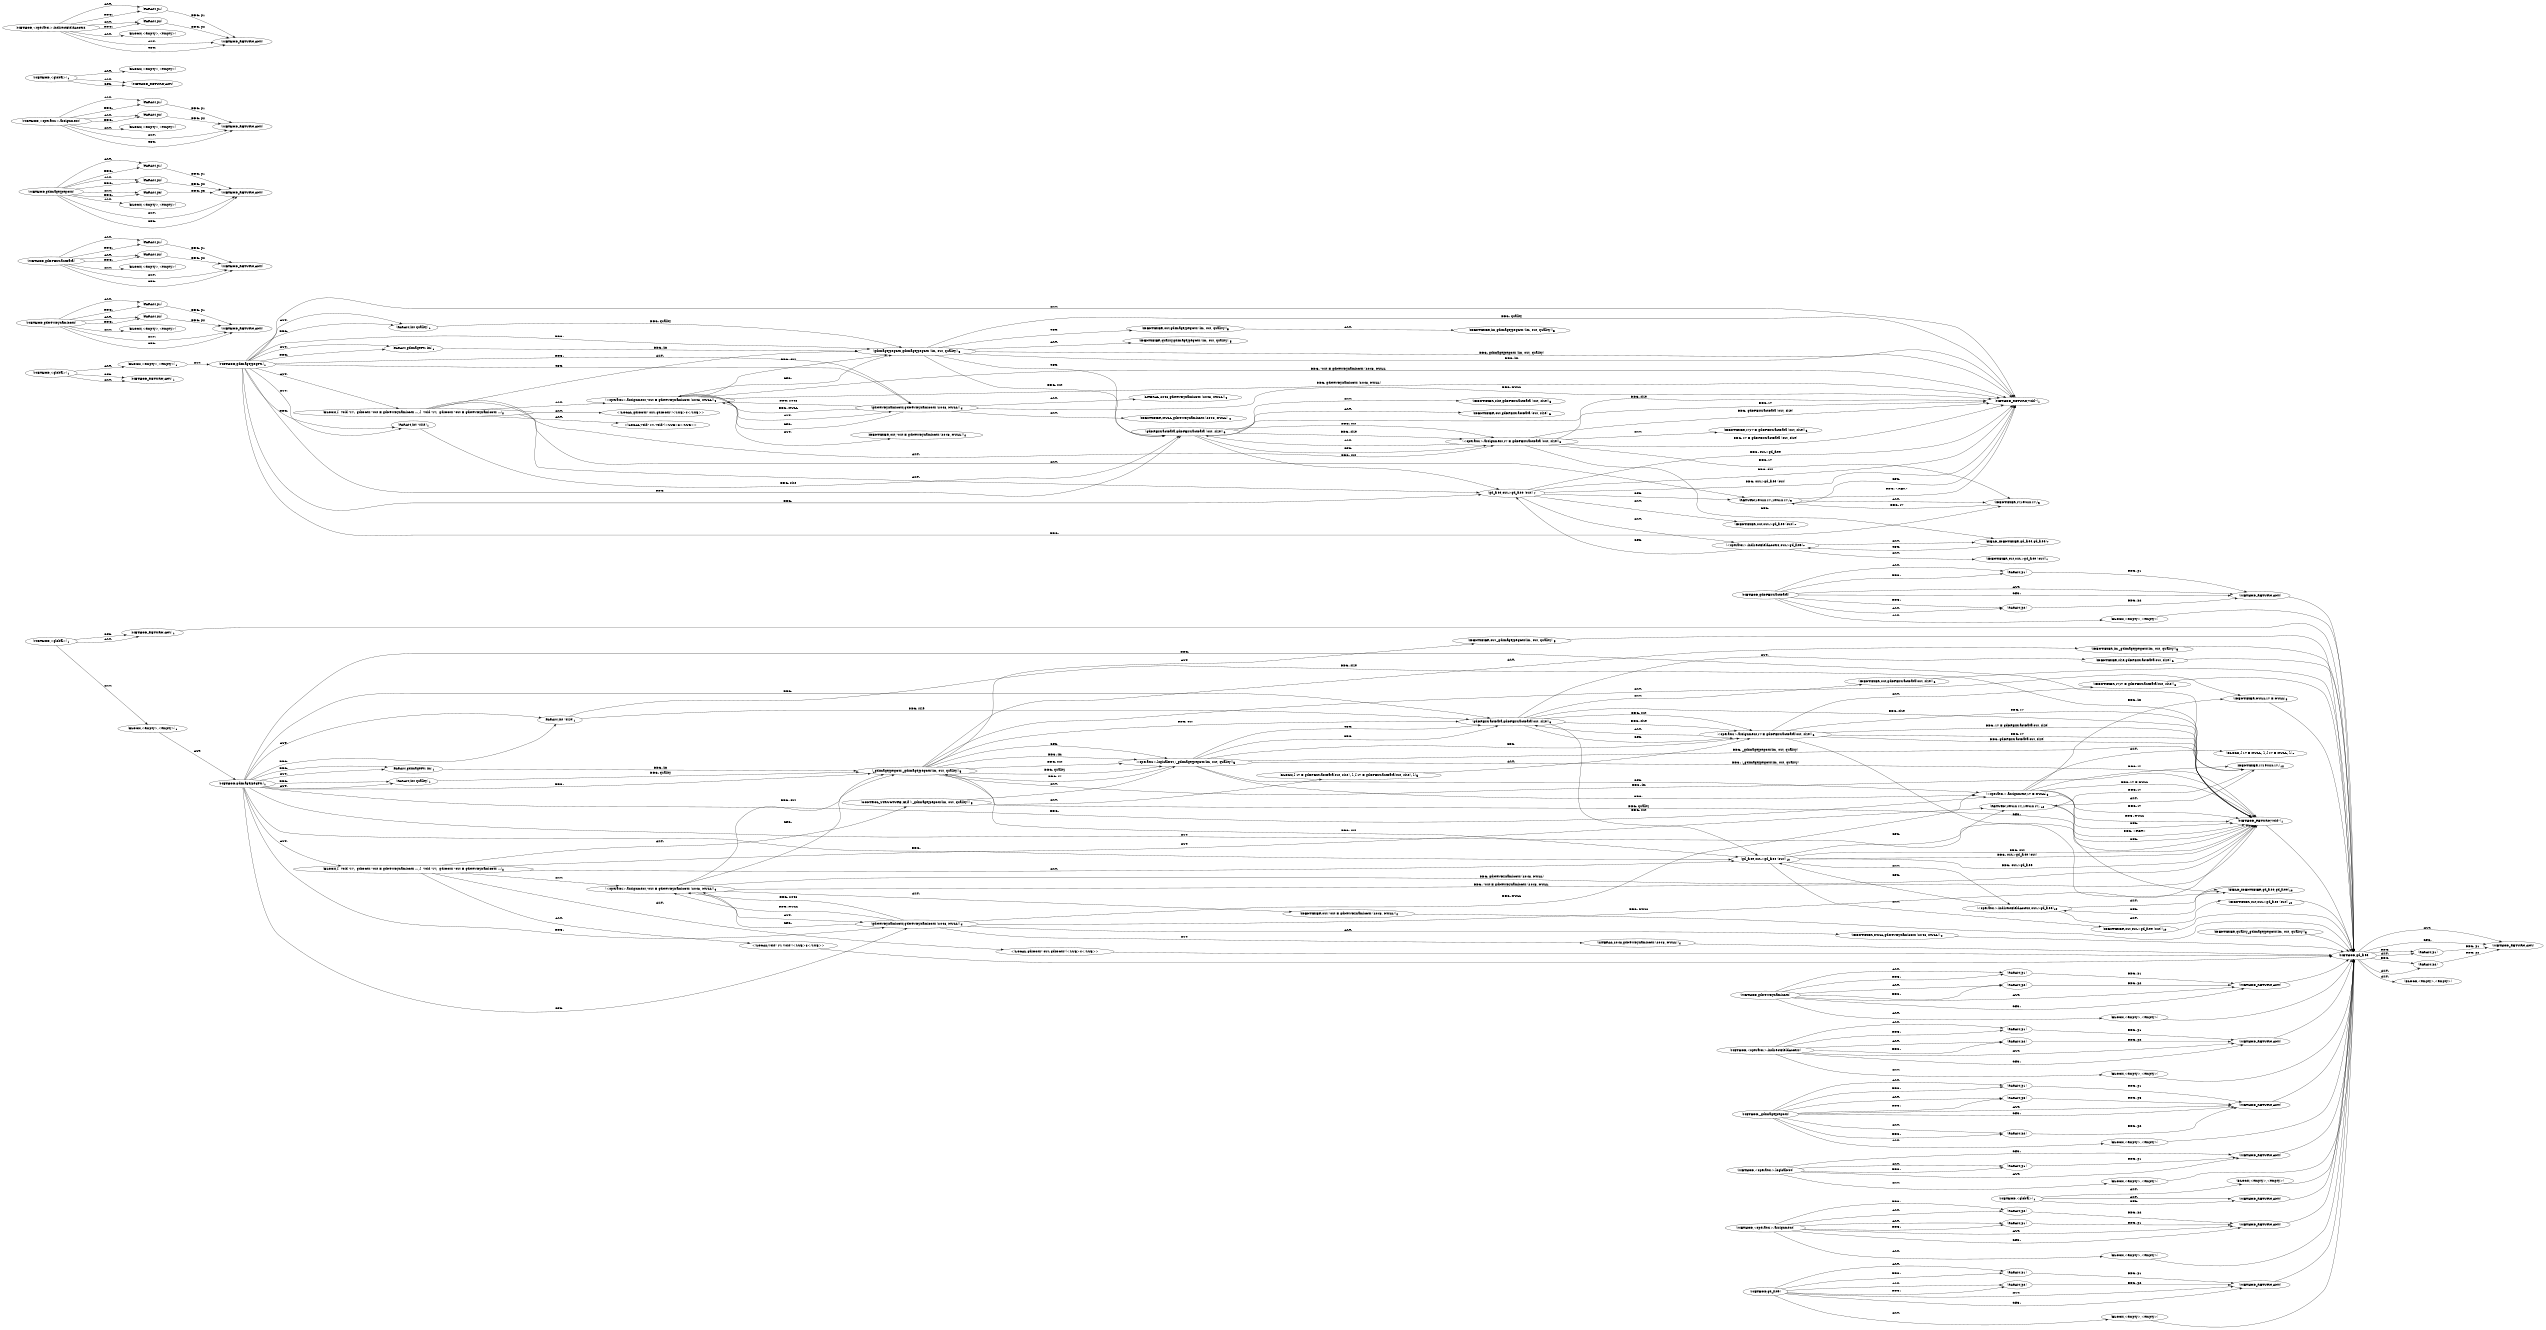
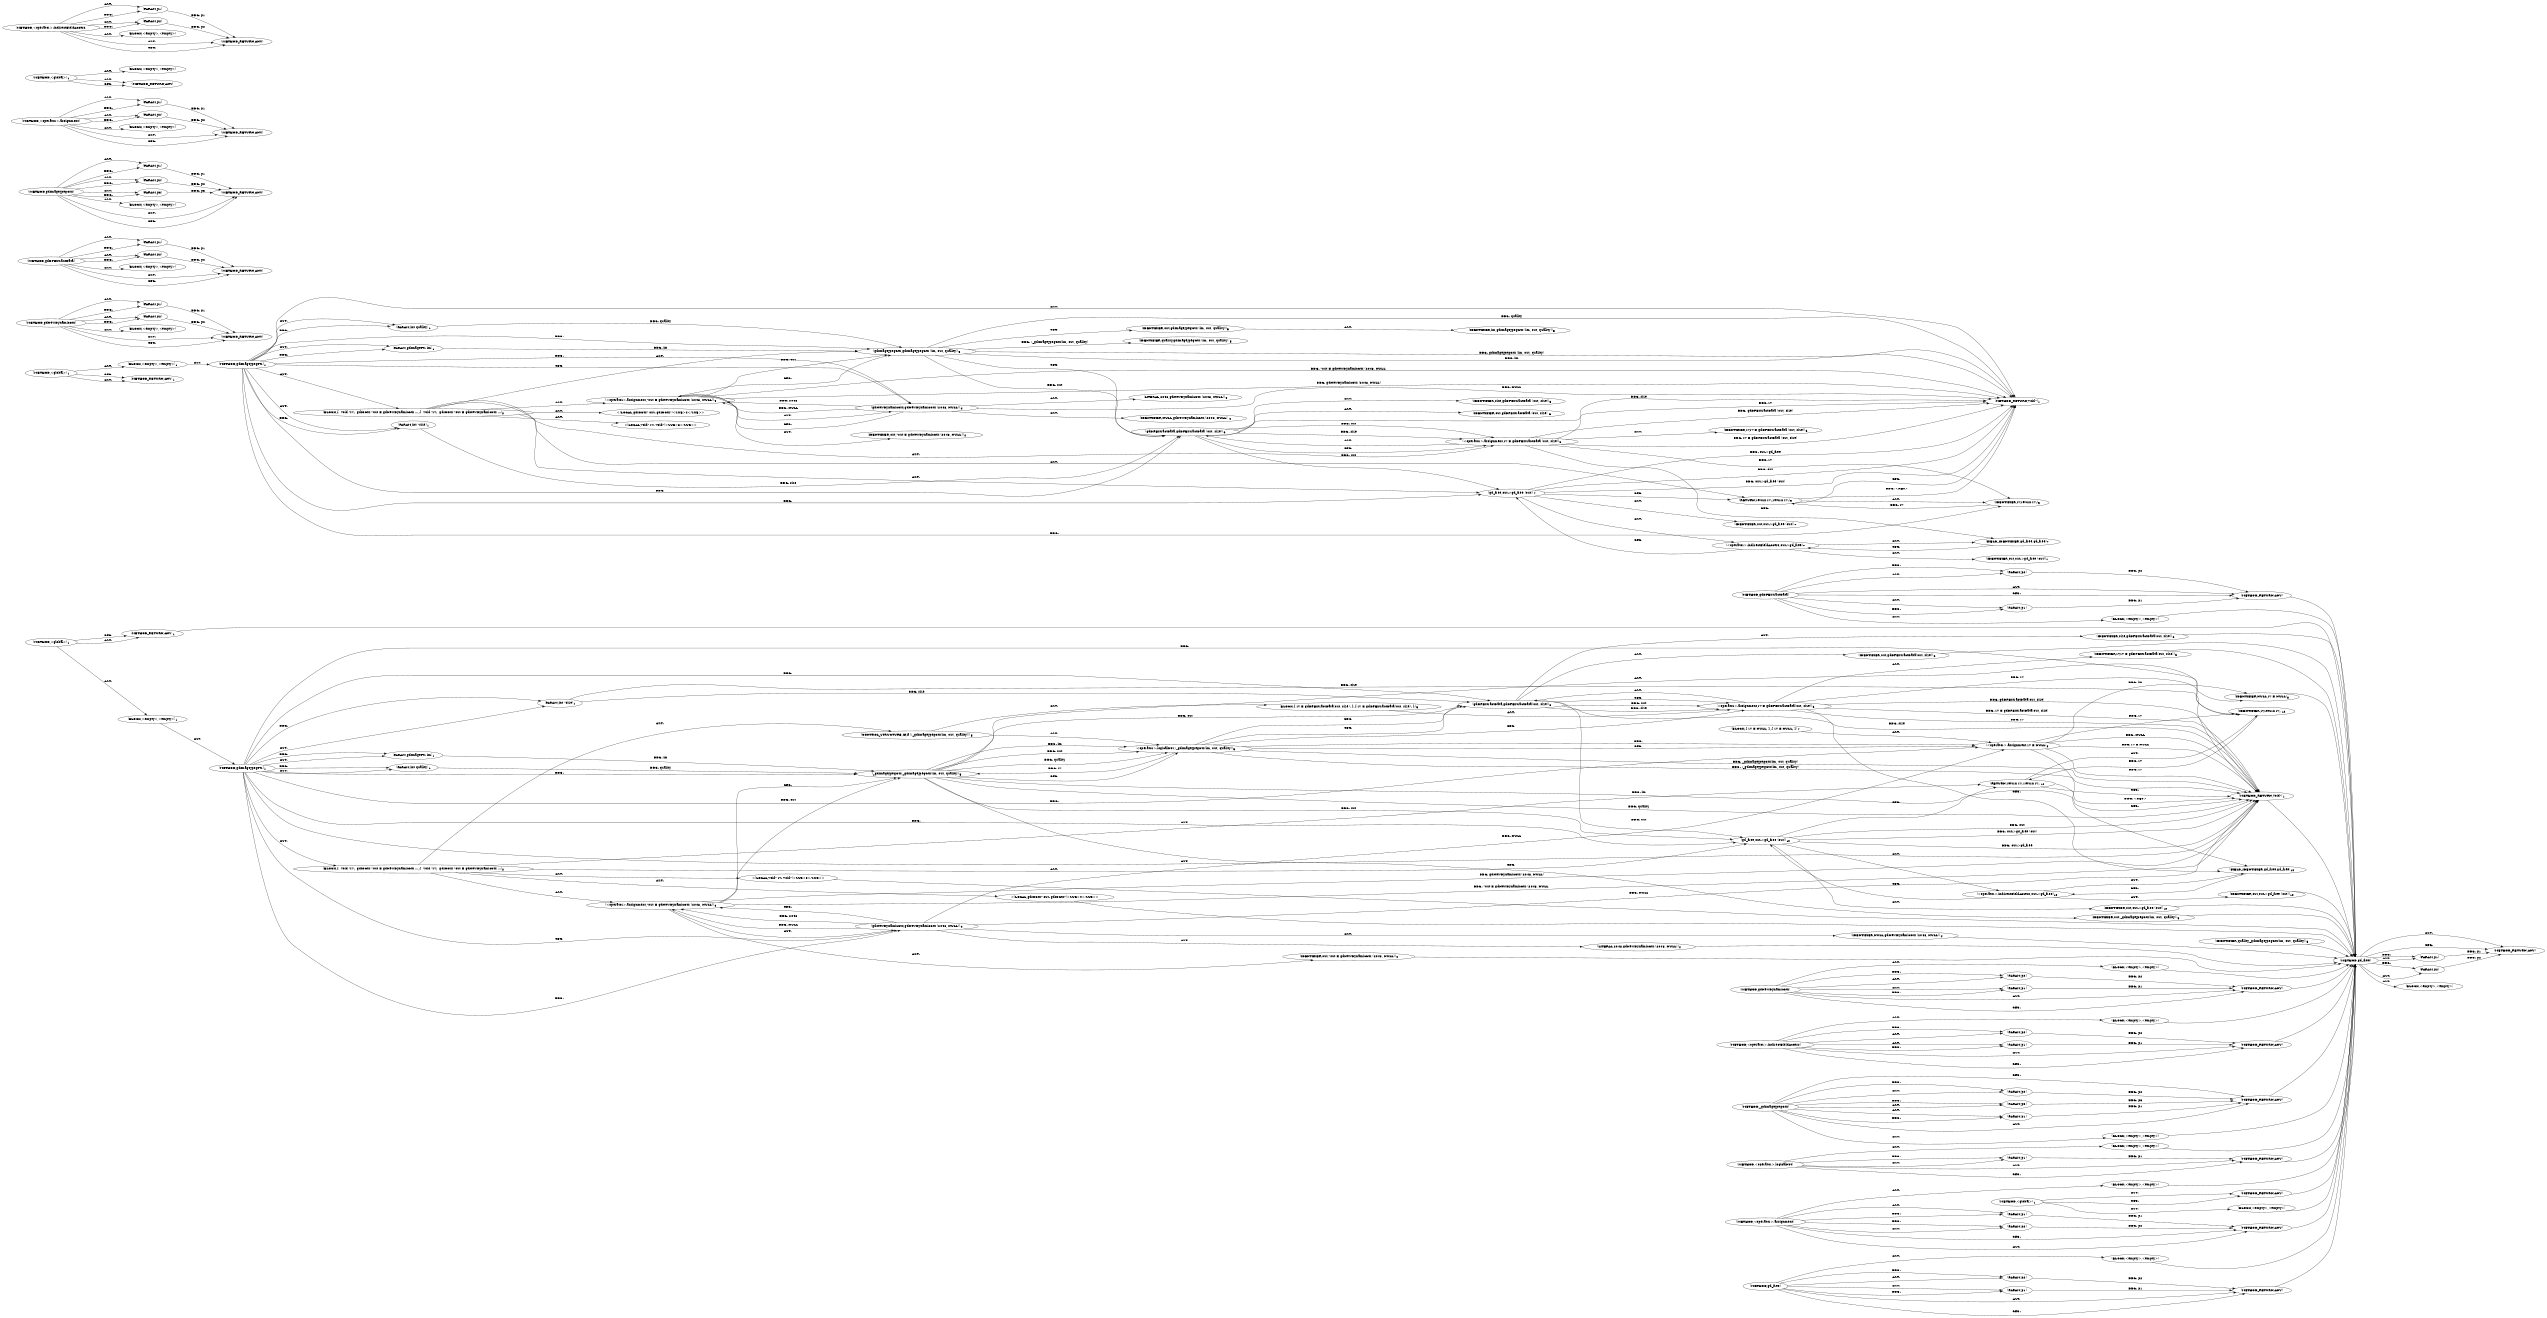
edge "(gdImageJpegCtx,gdImageJpegCtx (im, out, quality))" -> "(IDENTIFIER,quality,gdImageJpegCtx (im, out, quality))": label "AST: " -> "DDG: !_gdImageJpegCtx(im, out, quality)"
node "(IDENTIFIER,im,_gdImageJpegCtx(im, out, quality))": removed
edge "(_gdImageJpegCtx,_gdImageJpegCtx(im, out, quality))" -> "(IDENTIFIER,out,_gdImageJpegCtx(im, out, quality))": label "AST: " -> "CDG: "
edge "(<operator>.assignment,rv = NULL)" -> "(BLOCK,{ rv = NULL; },{ rv = NULL; })": reversed
